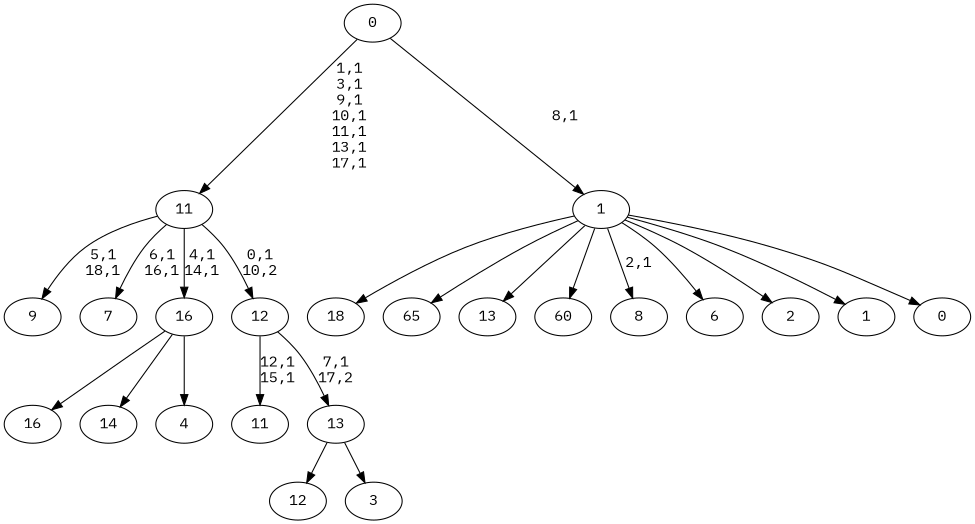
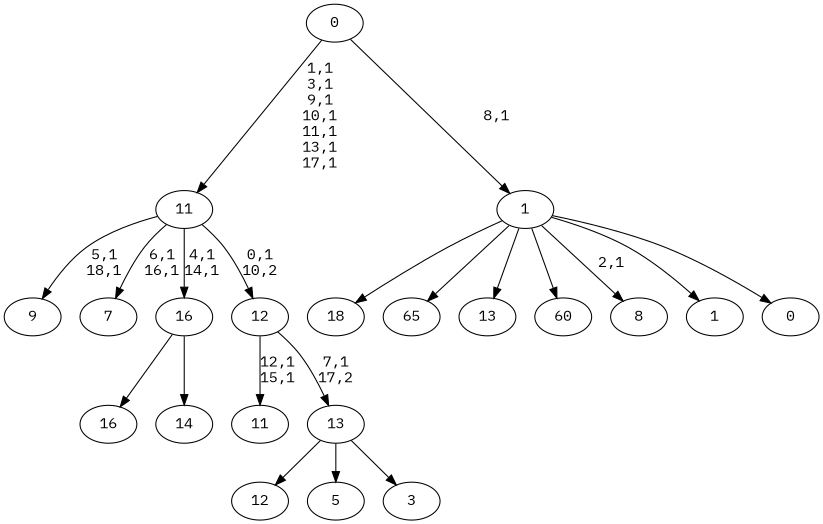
node "6": removed
node "2": removed
node "4": removed
node "5": added
